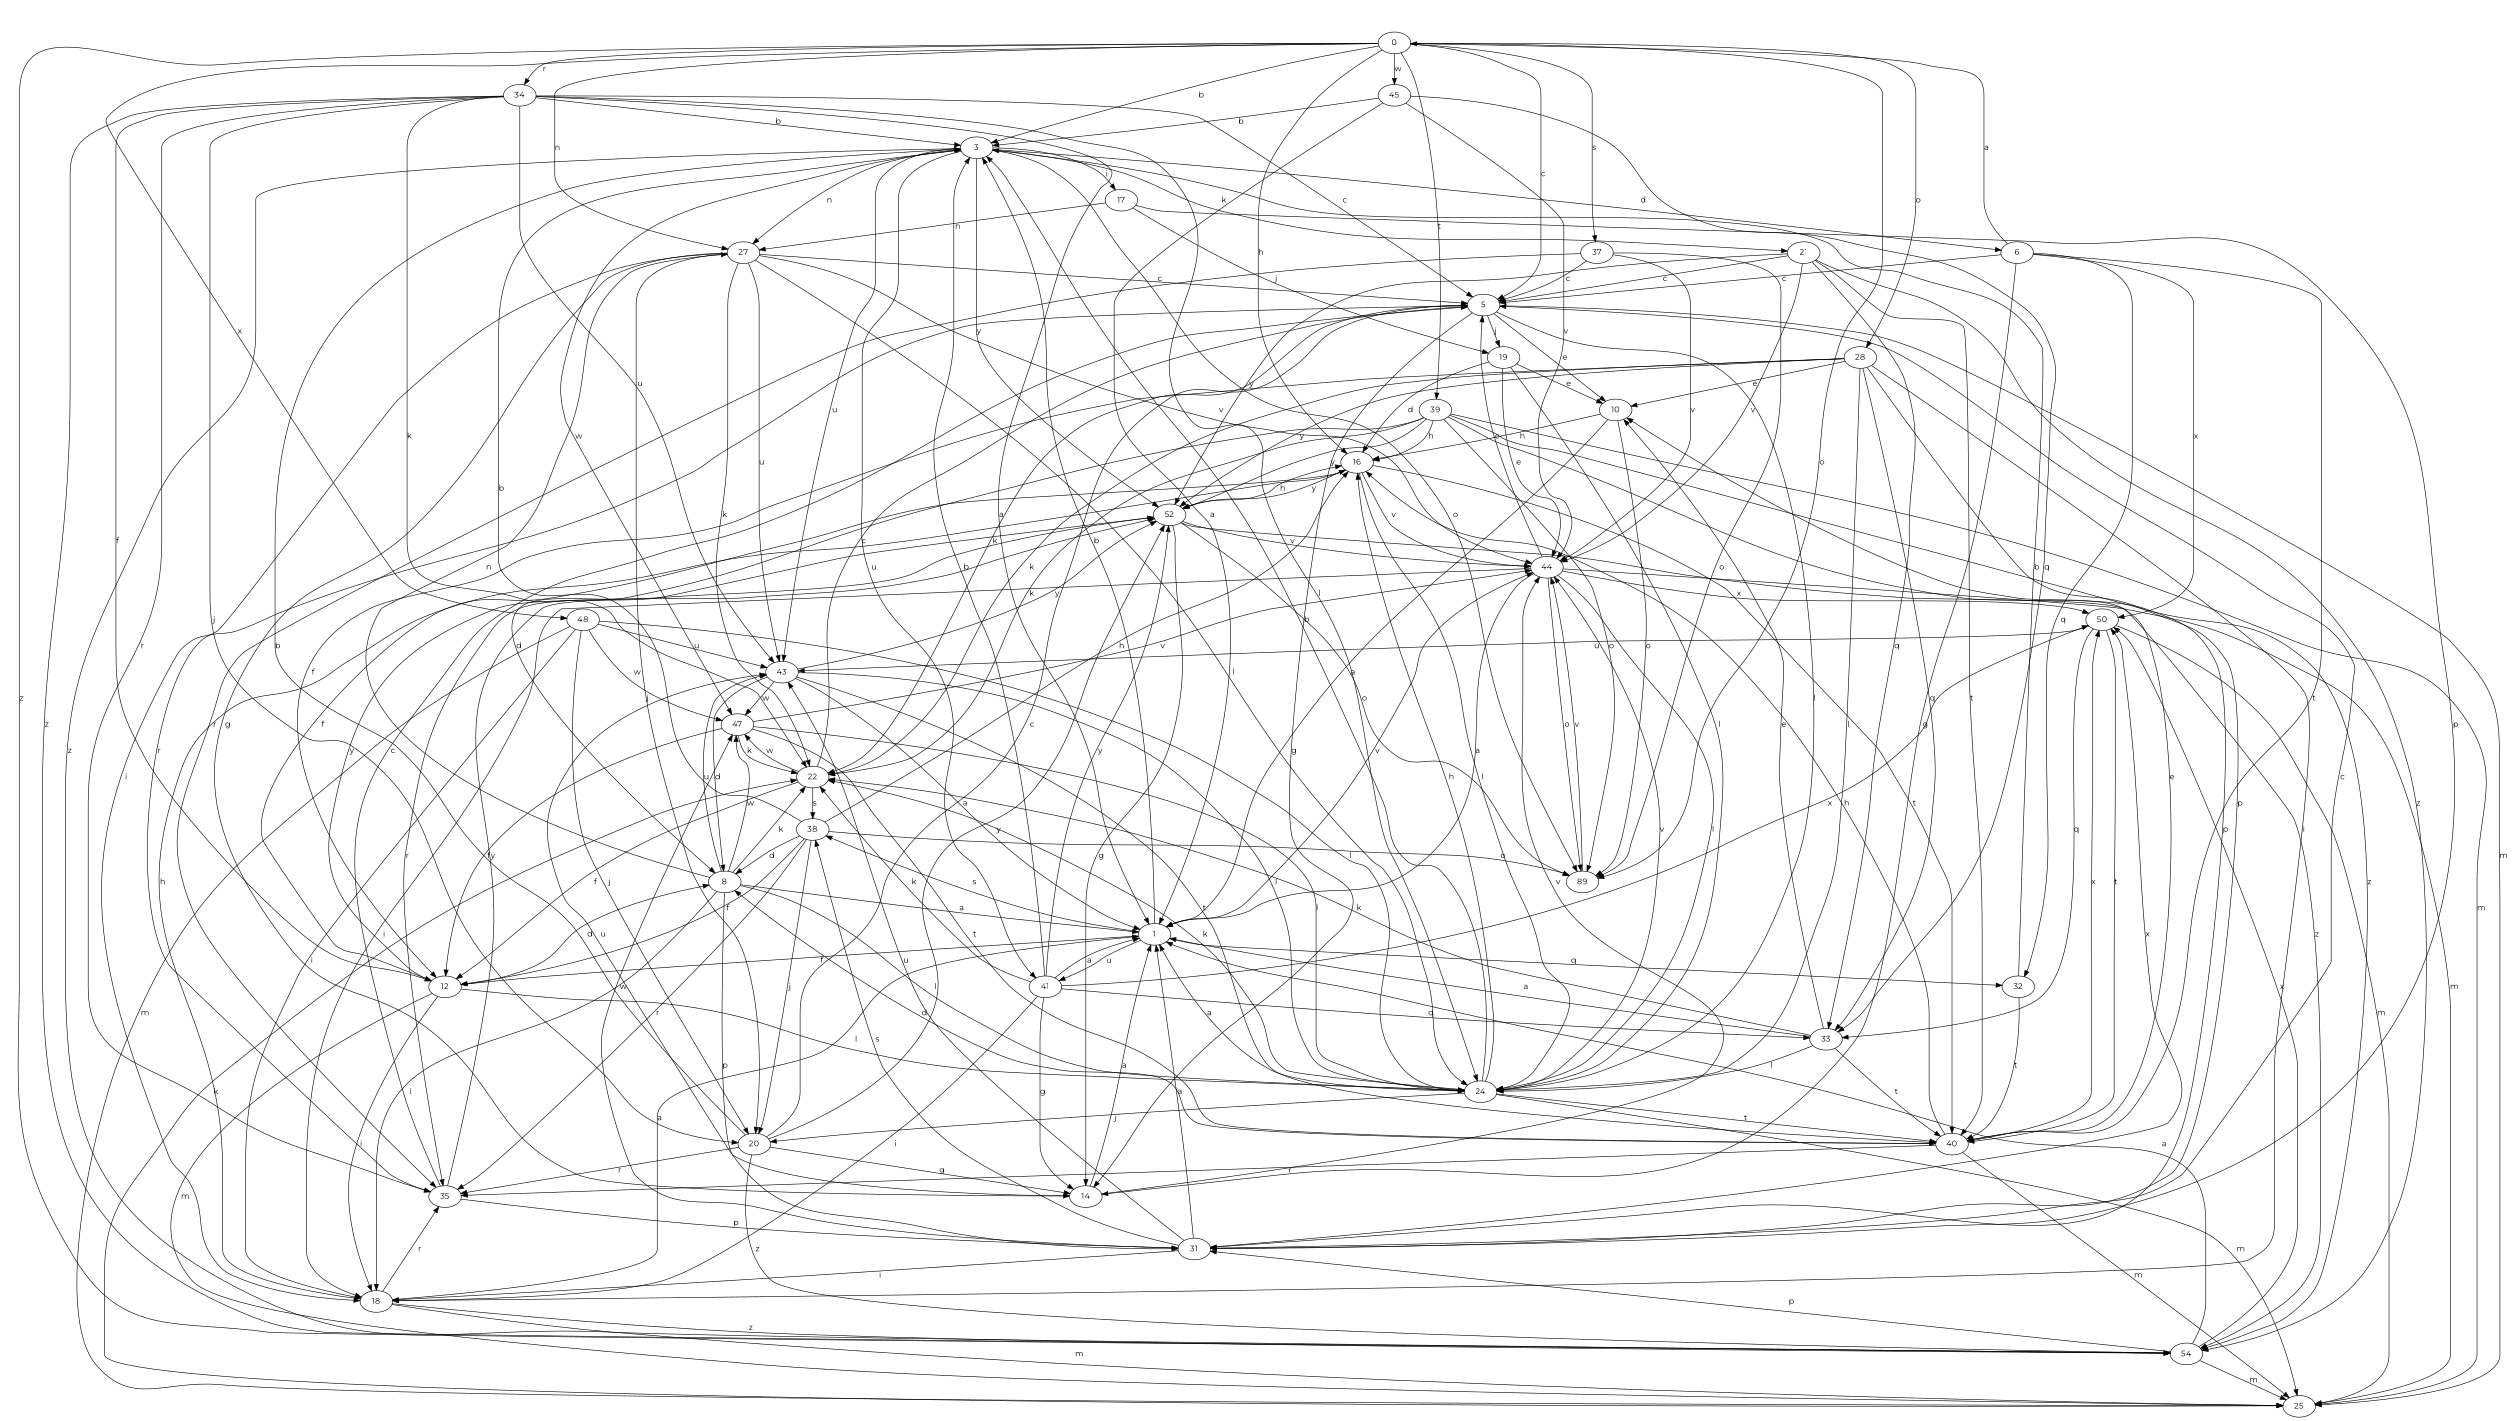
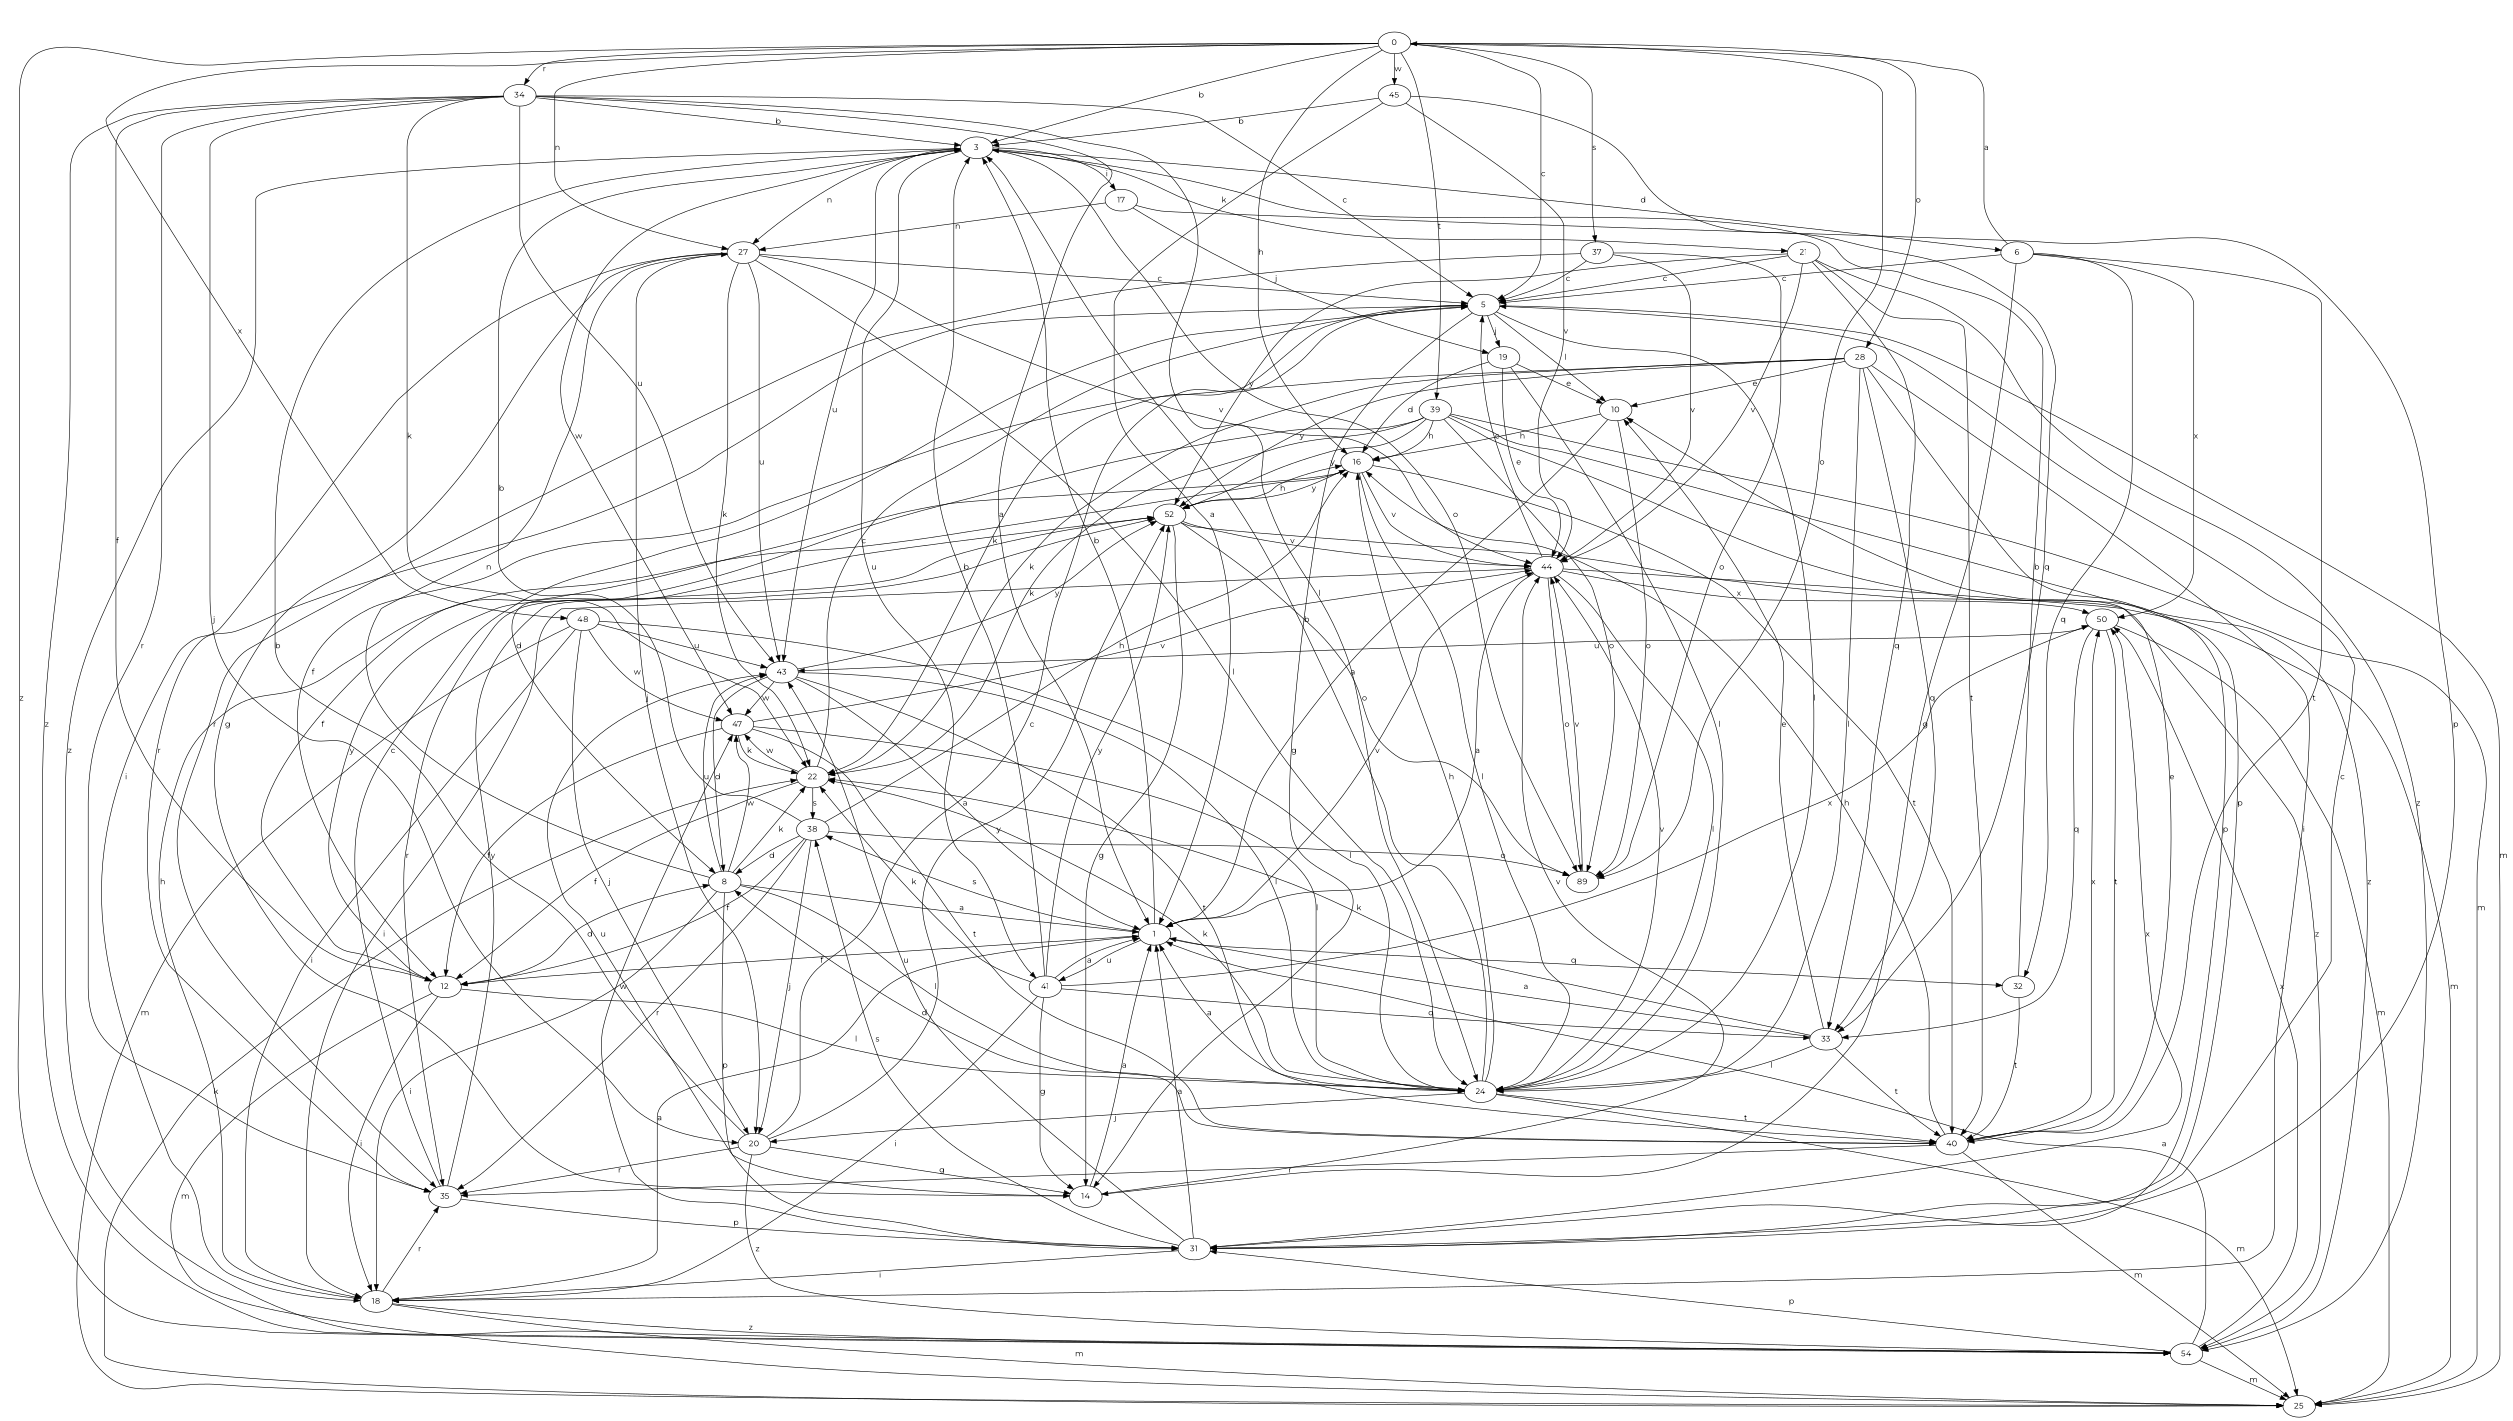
edge "5" -> "10": label "e" -> "l"
edge "3" -> "52": removed, label "y"
